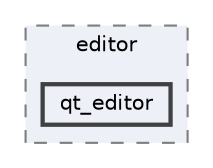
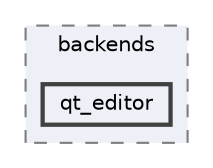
cluster "editor": label "editor" -> "backends"
